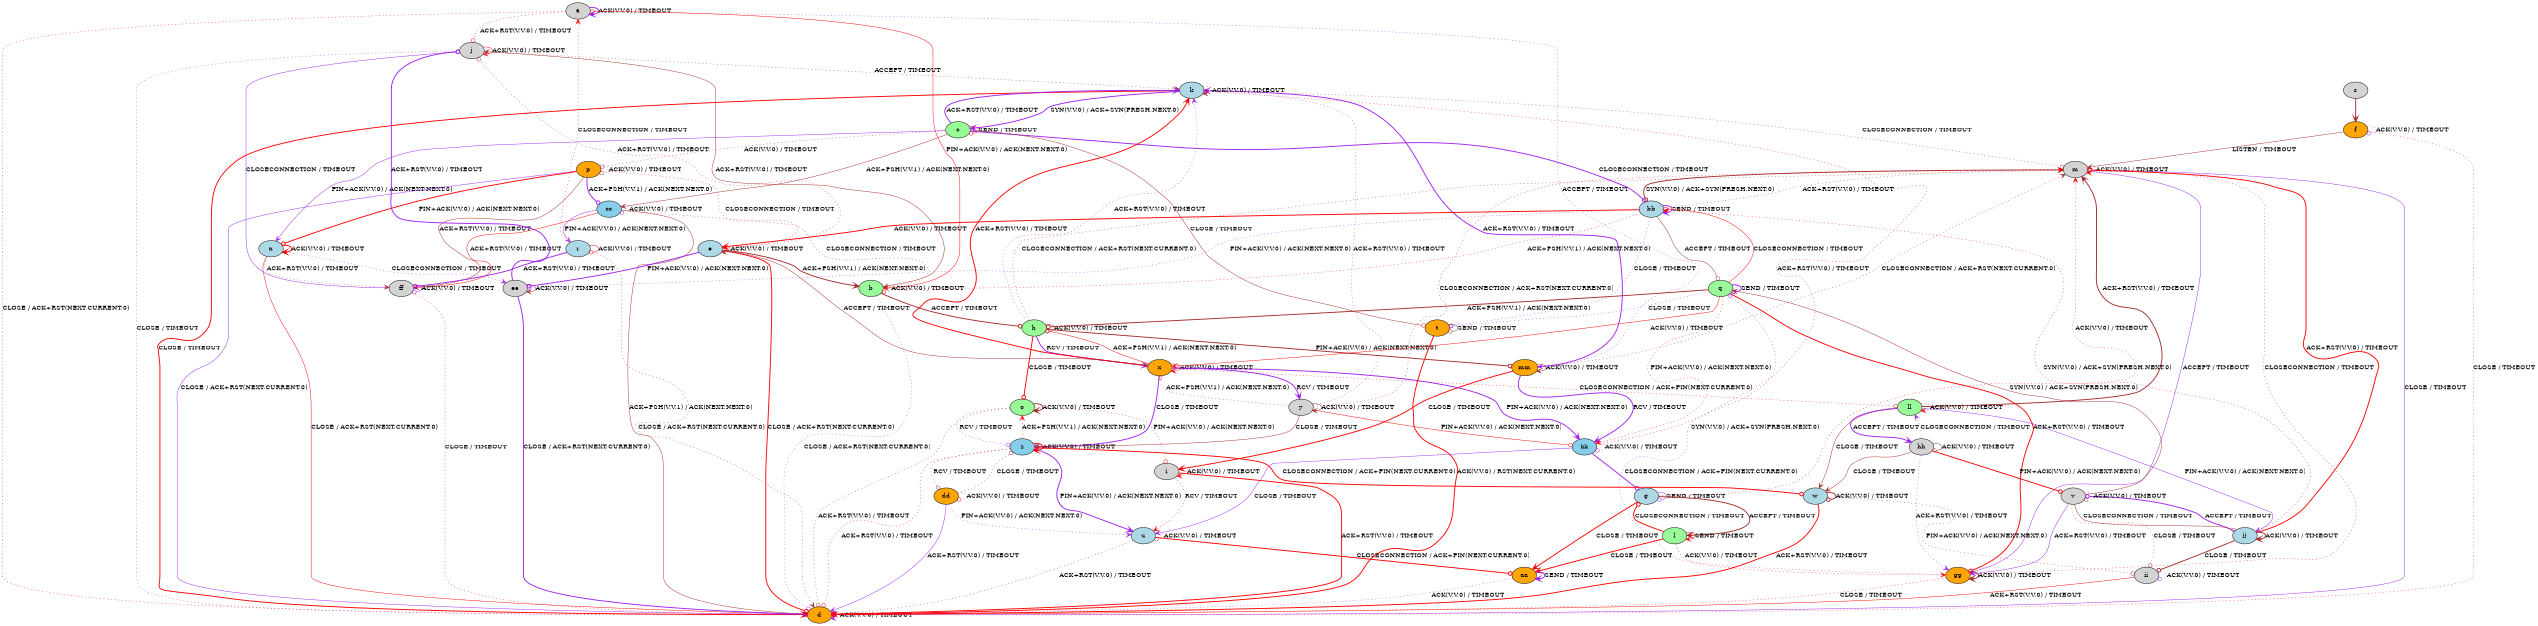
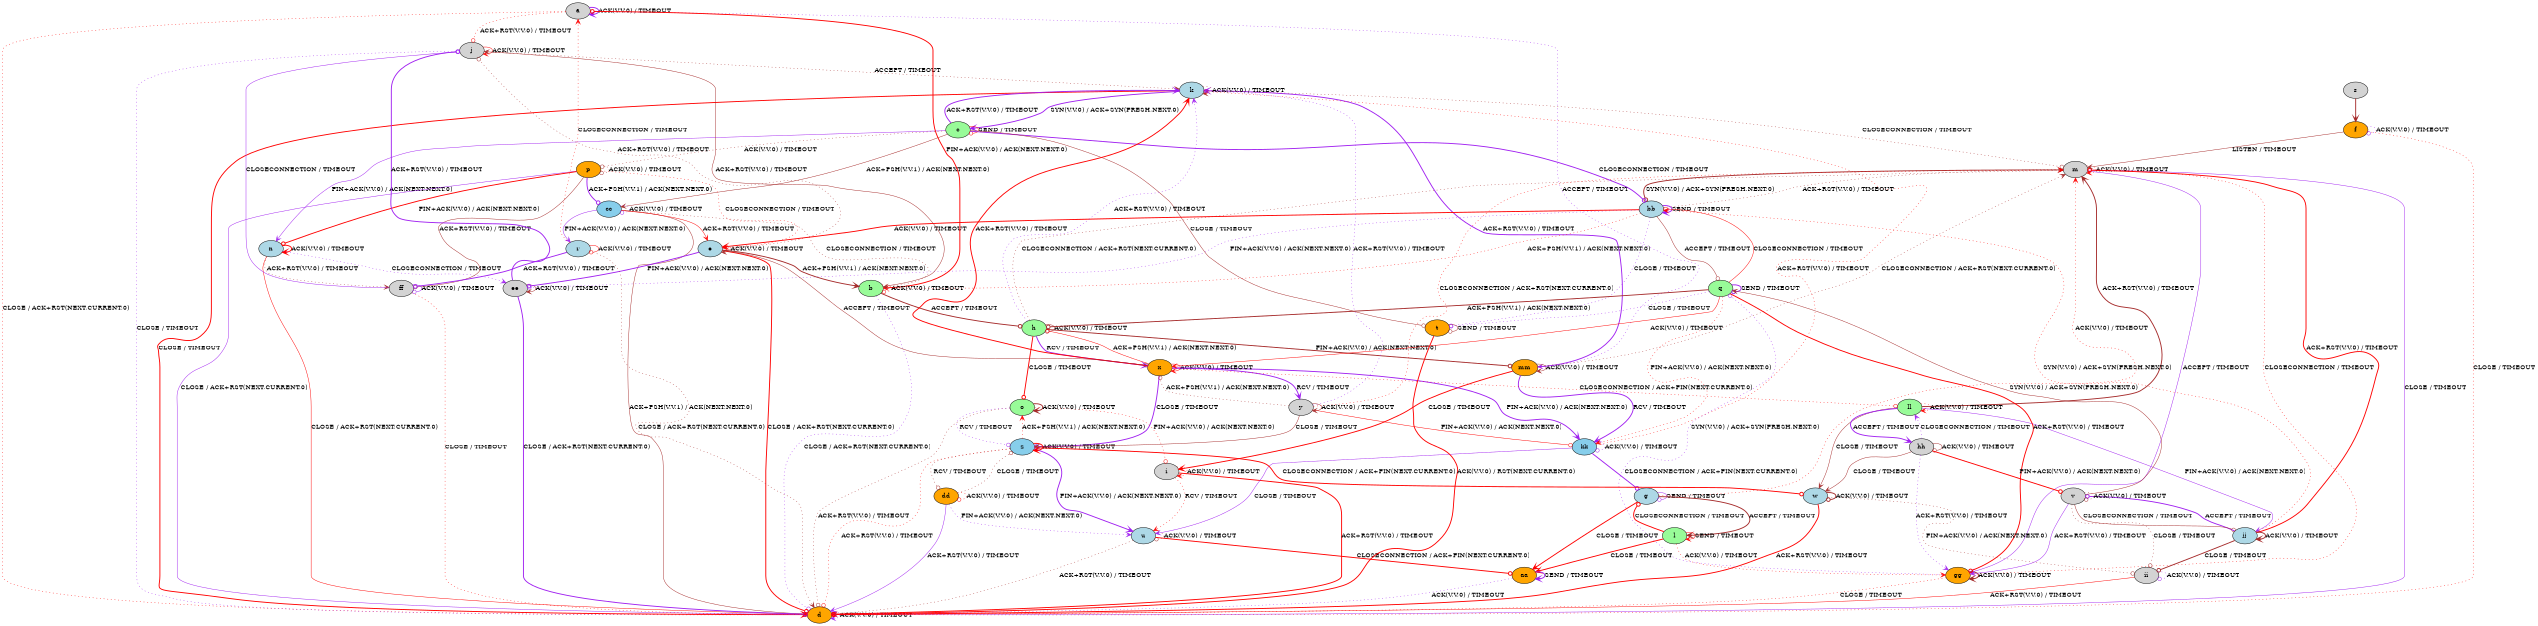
edge "b" -> "a": style solid -> bold
edge "cc" -> "ff": now "cc" -> "e"
